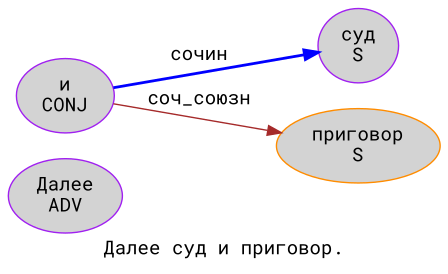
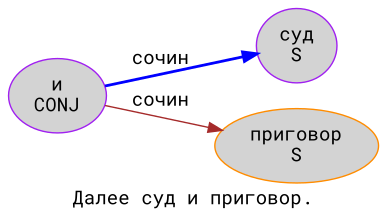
edge "и CONJ" -> "приговор S": label "соч_союзн" -> "сочин"
node "Далее ADV": removed
